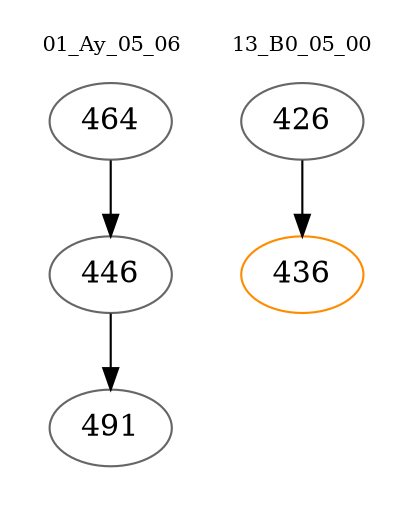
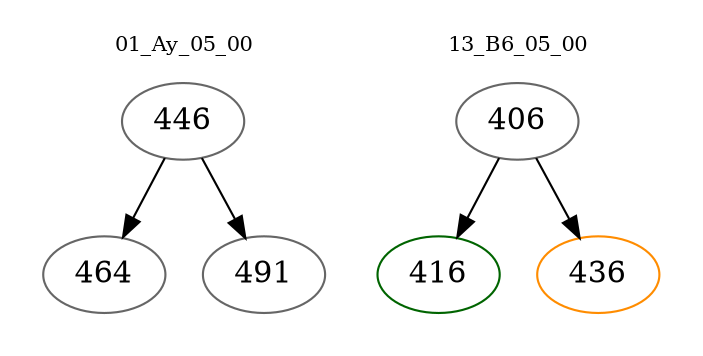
cluster "01_Ay_05_06": label "01_Ay_05_06" -> "01_Ay_05_00"
cluster "13_B0_05_00": label "13_B0_05_00" -> "13_B6_05_00"
node "426": label "426" -> "406"
edge "464" -> "446": reversed
node "416": added
